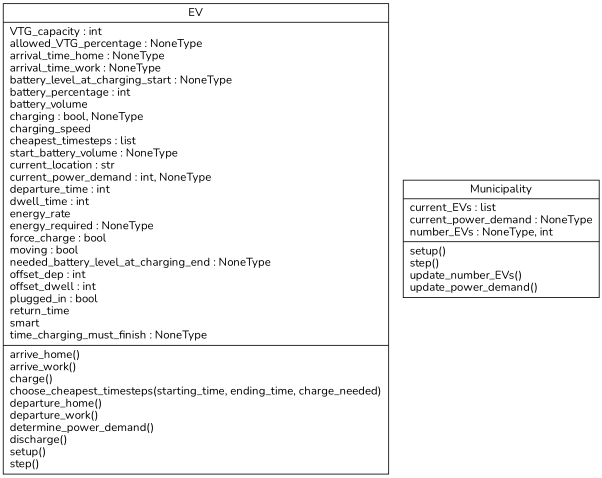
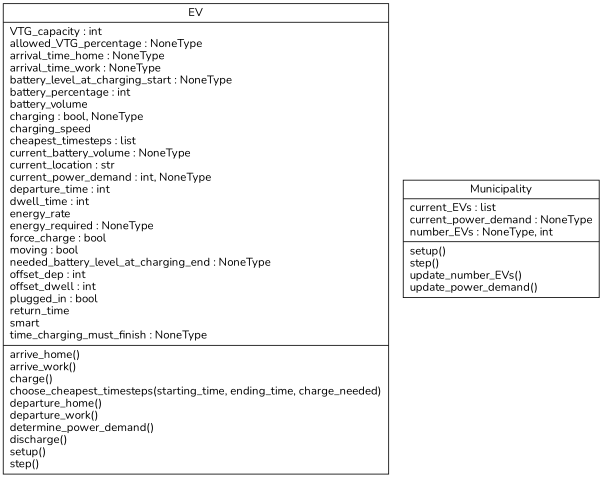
node "EV": text "start_battery_volume : NoneType" -> "current_battery_volume : NoneType"
